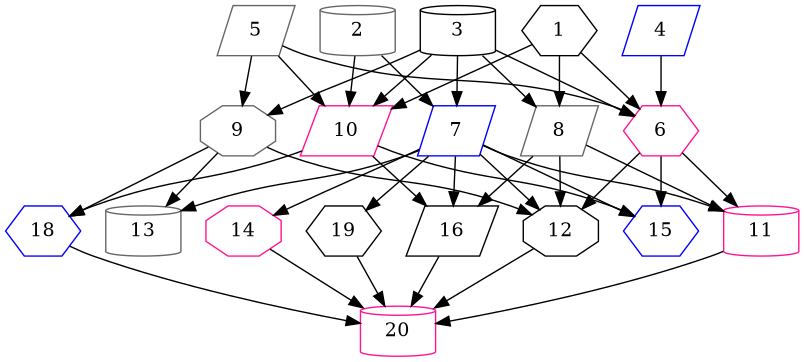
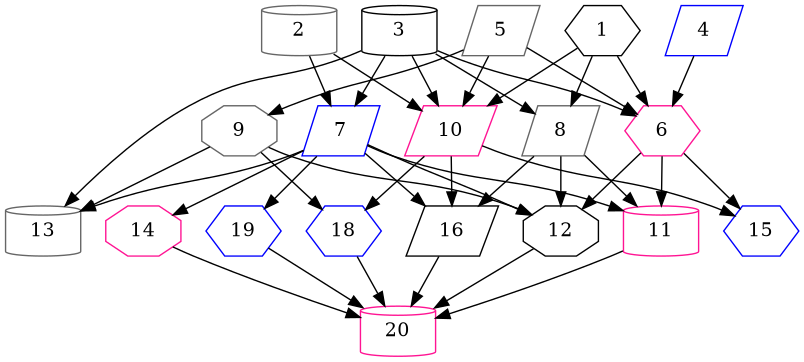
edge "3" -> "9": now "3" -> "13"
edge "7" -> "15": removed
node "19": color black -> blue
